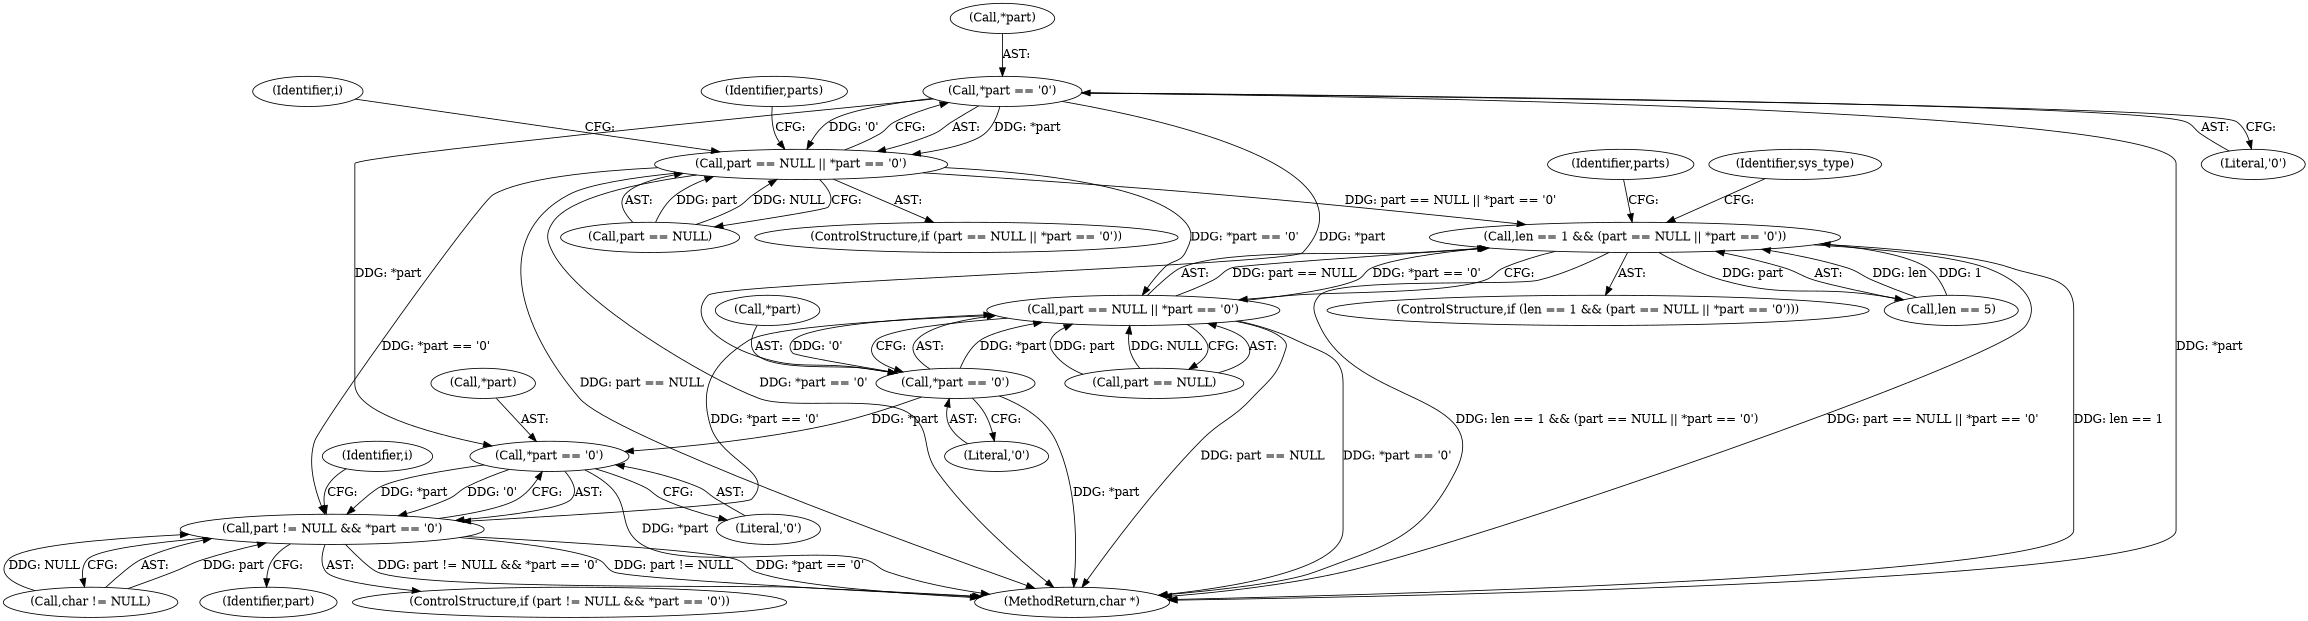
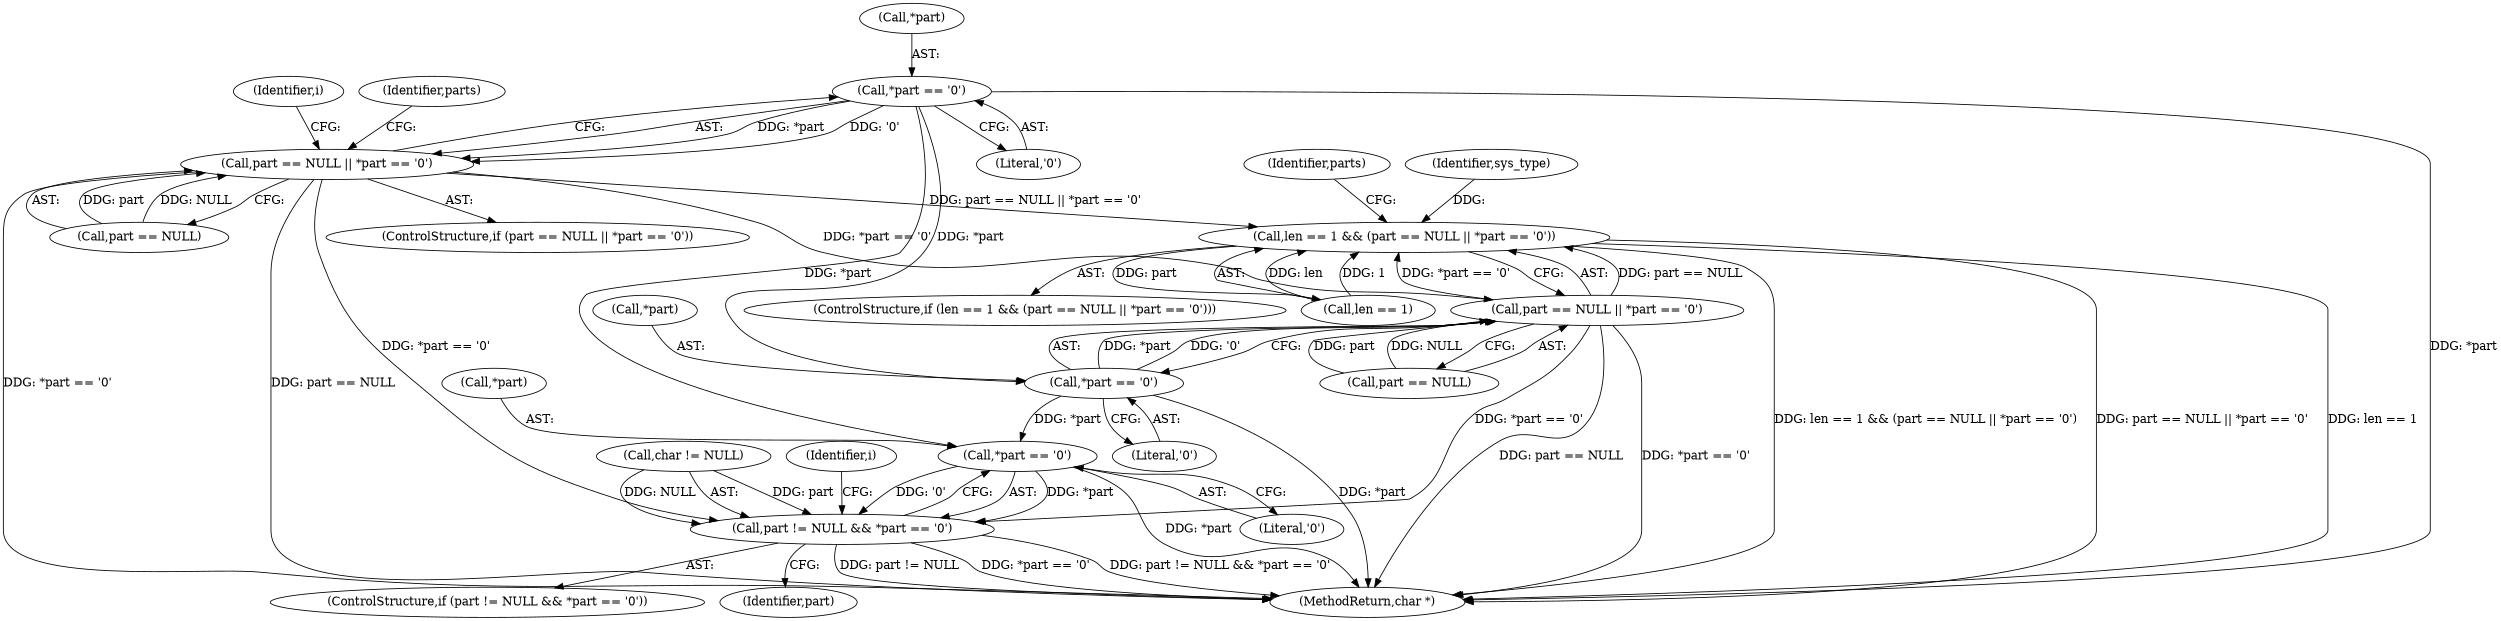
edge "(Identifier,sys_type)" -> "(Call,len == 1 && (part == NULL || *part == '0'))": label "CFG: " -> "DDG: "
node "(Call,len == 5)": label "(Call,len == 5)" -> "(Call,len == 1)"
edge "(Call,part != NULL && *part == '0')" -> "(Call,char != NULL)": removed, label "CFG:"
